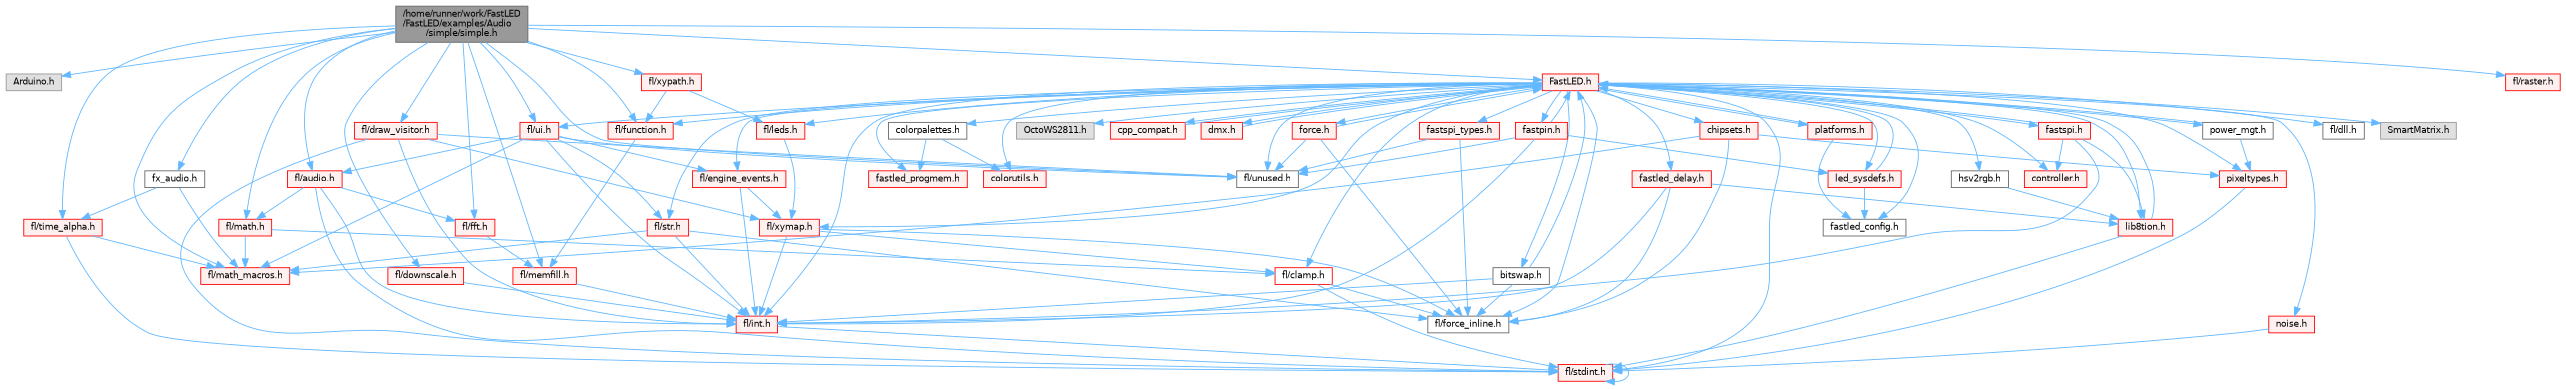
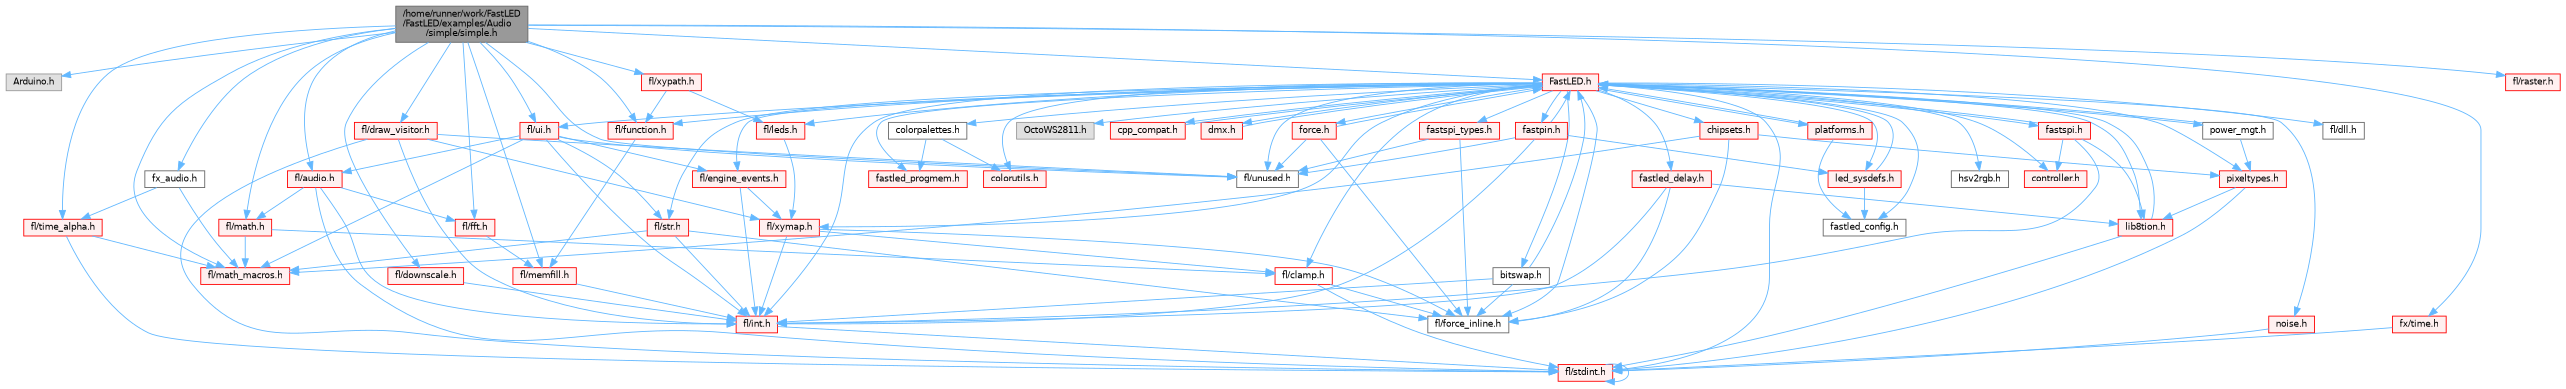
node "SmartMatrix.h": removed
edge "hsv2rgb.h" -> "lib8tion.h": now "pixeltypes.h" -> "lib8tion.h"
node "fx/time.h": added
